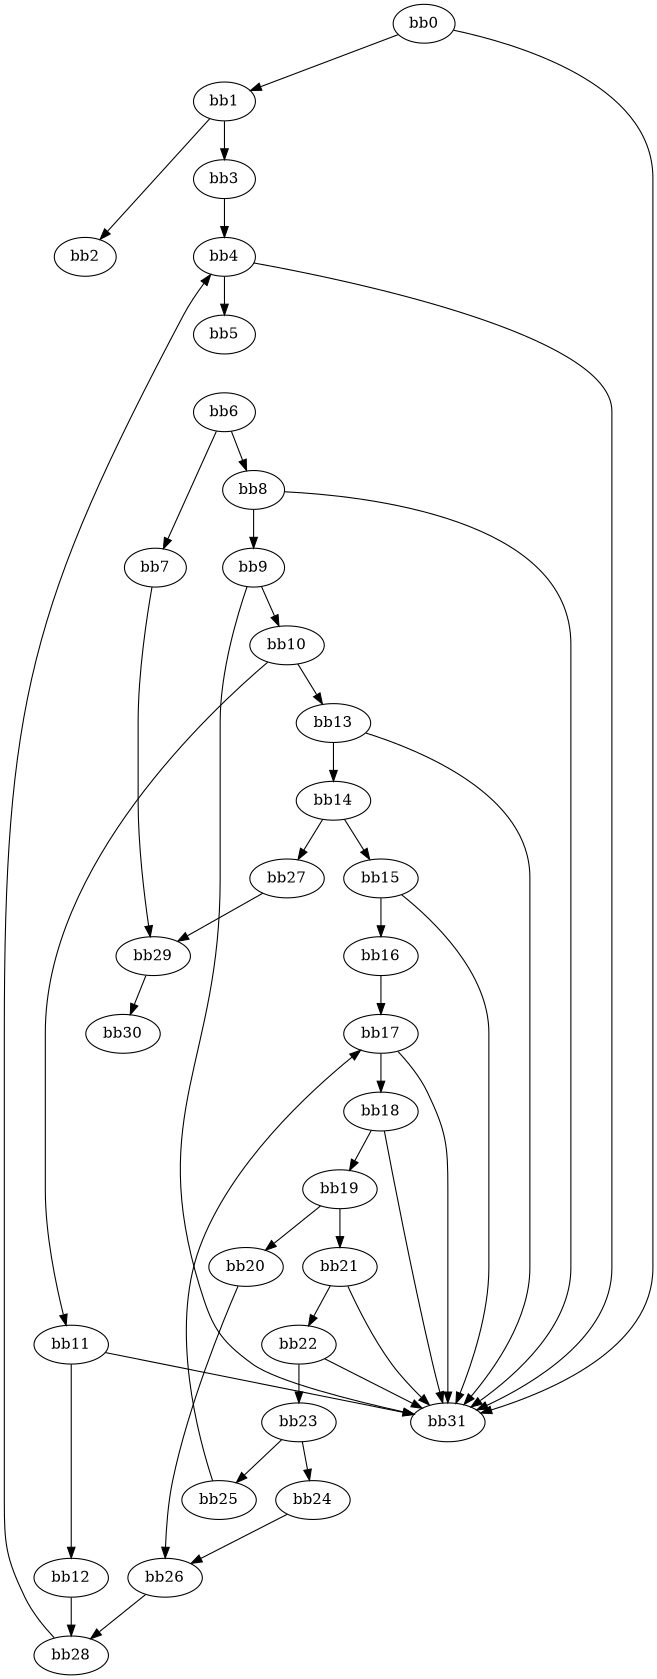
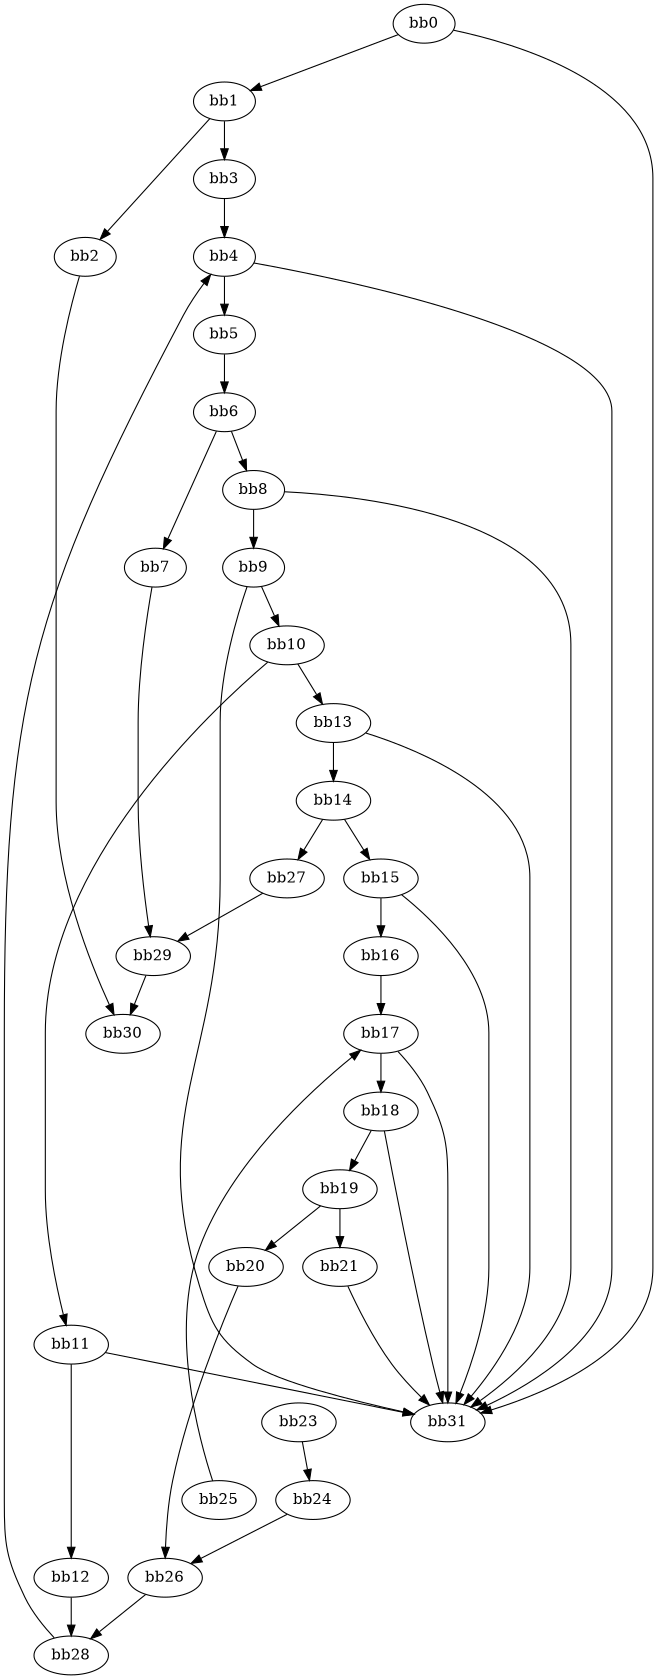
edge "bb5" -> "bb6": added
edge "bb2" -> "bb30": added
node "bb22": removed
edge "bb23" -> "bb25": removed
